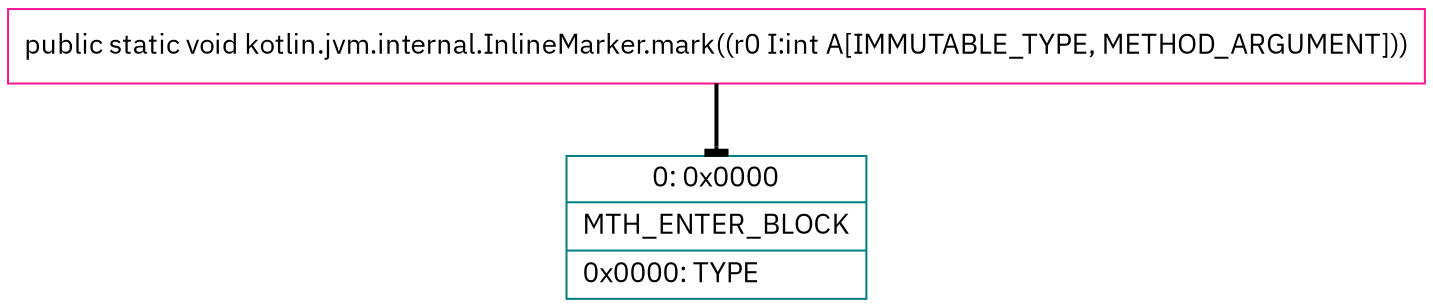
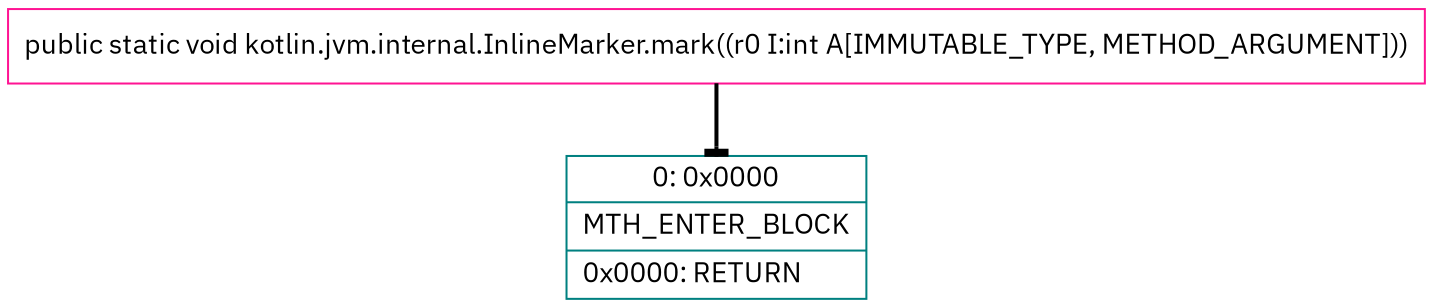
node "0: 0x0000": text "0x0000: TYPE" -> "0x0000: RETURN"
